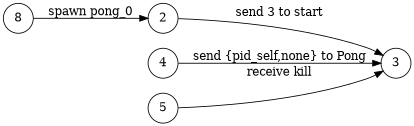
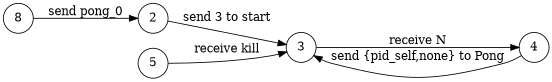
edge "8" -> "2": label "spawn pong_0" -> "send pong_0"
edge "3" -> "4": added, label "receive N"
